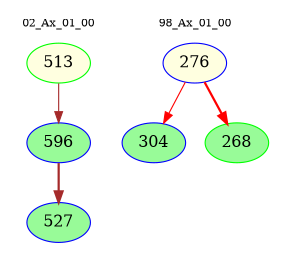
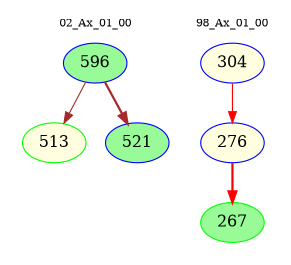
edge "513" -> "596": reversed
edge "276" -> "304": reversed
node "304": fillcolor palegreen -> lightyellow
node "268": label "268" -> "267"
node "527": label "527" -> "521"
